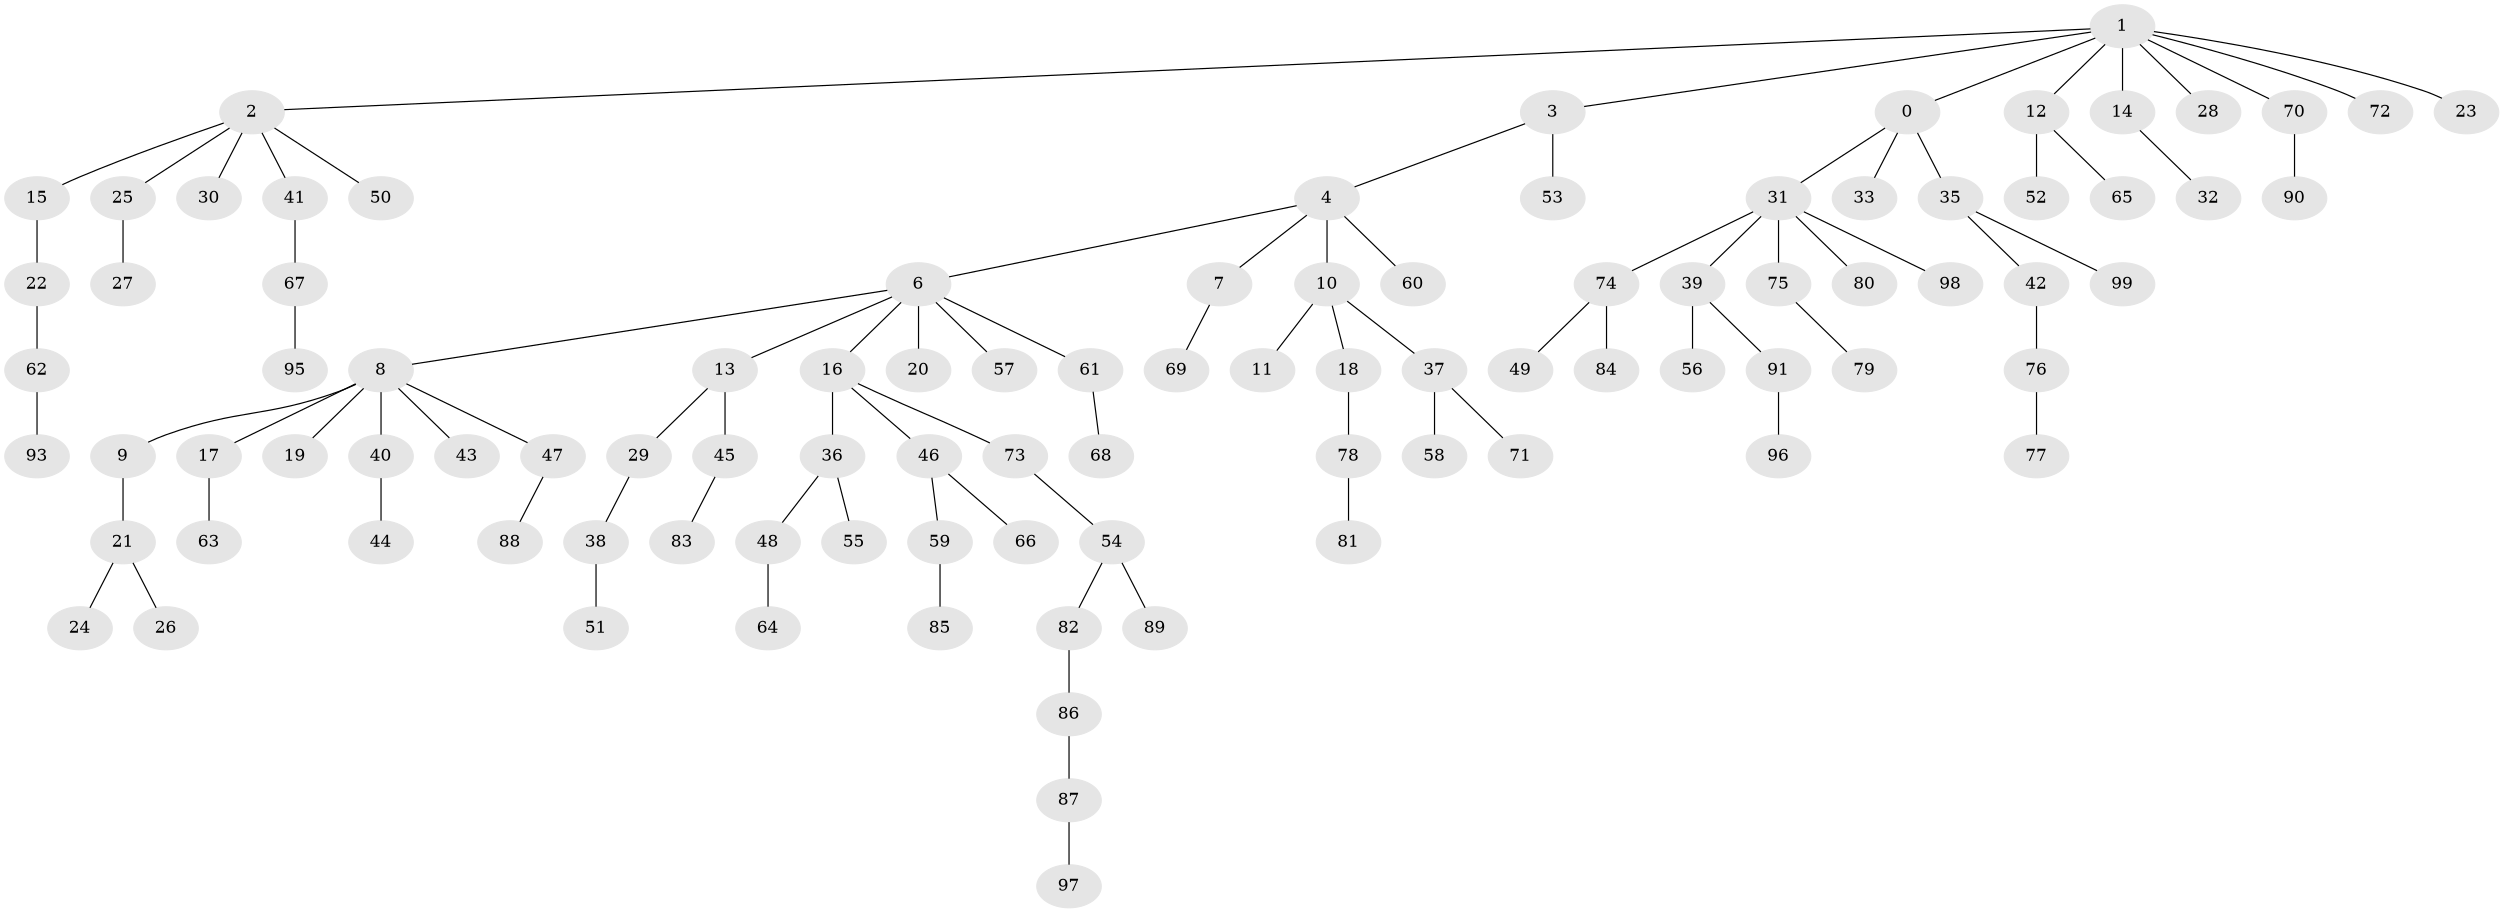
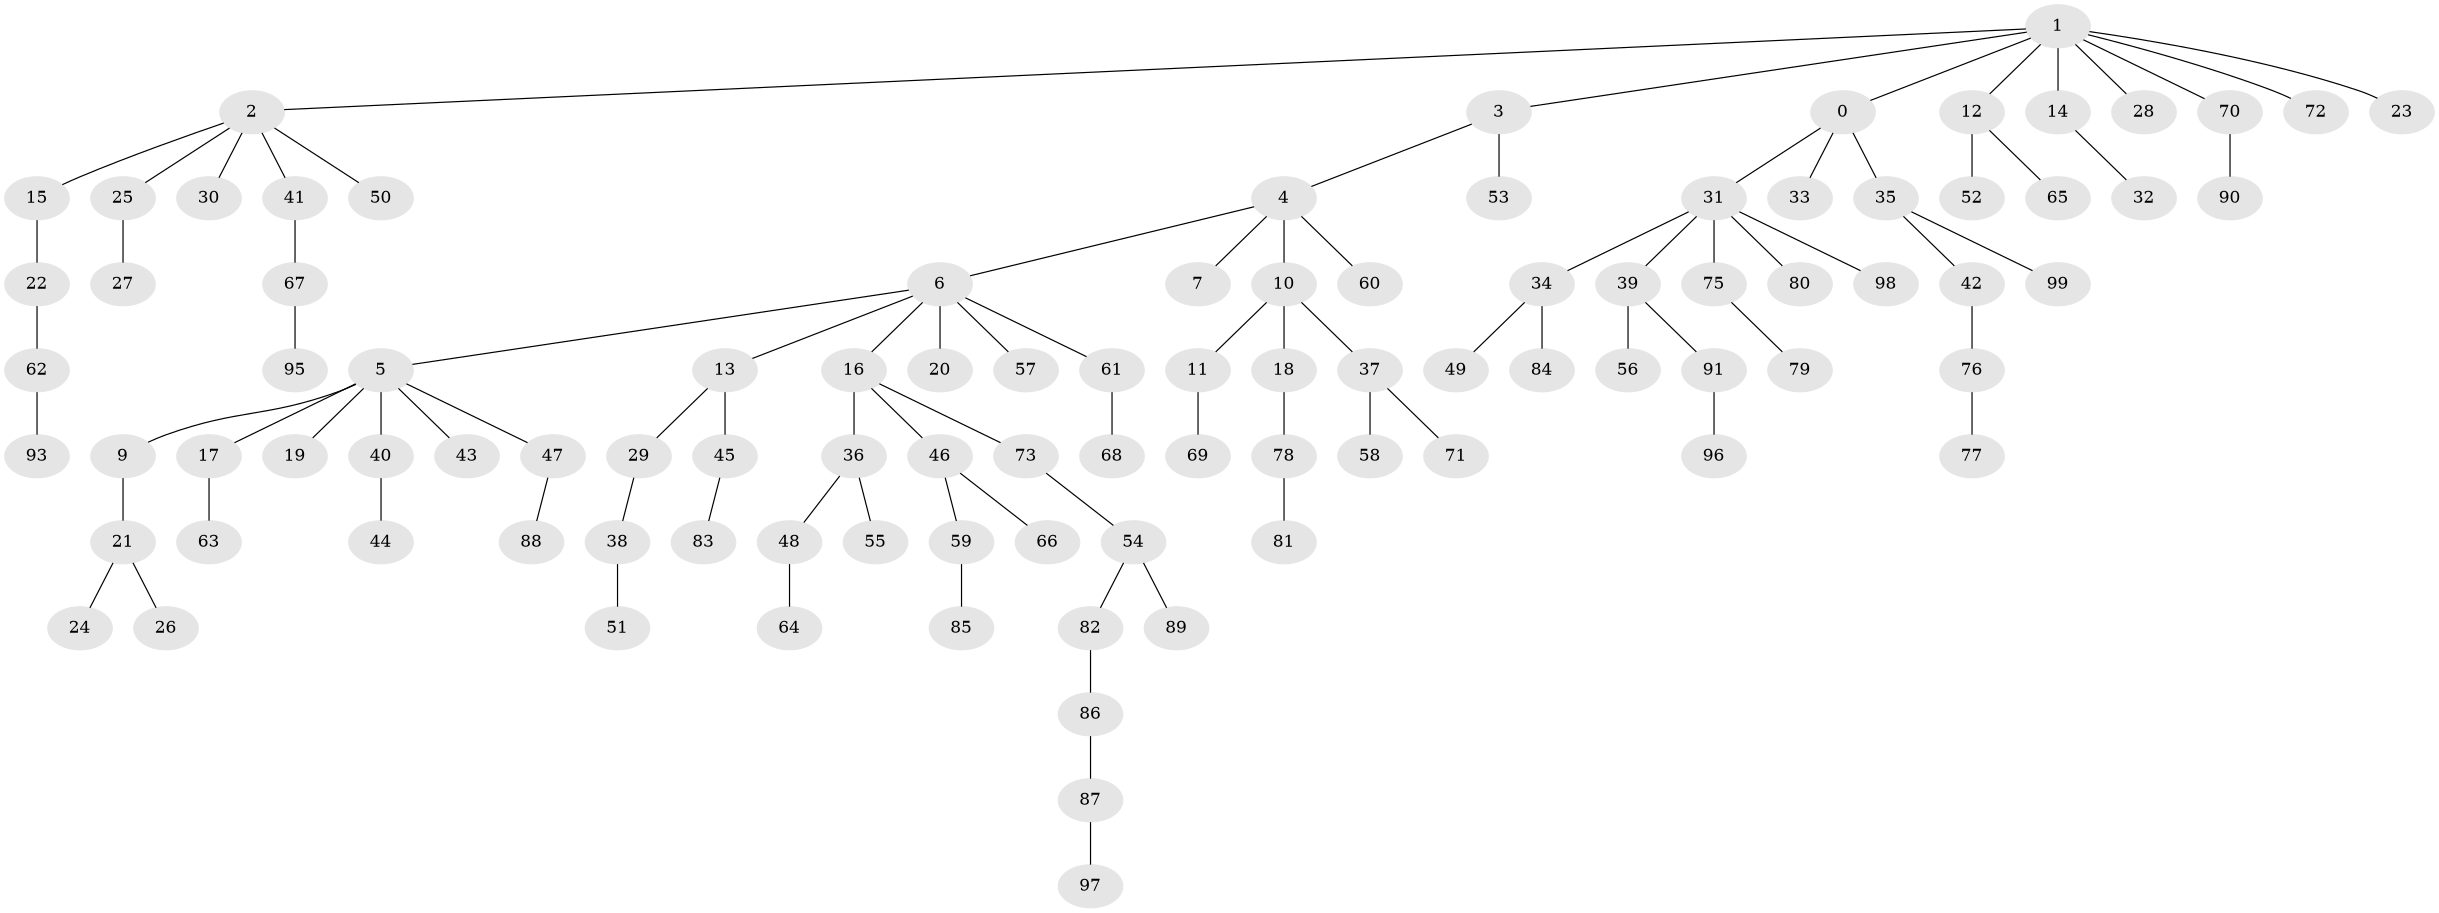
node "74": label "74" -> "34"
edge "7" -- "69": now "11" -- "69"
node "8": label "8" -> "5"
